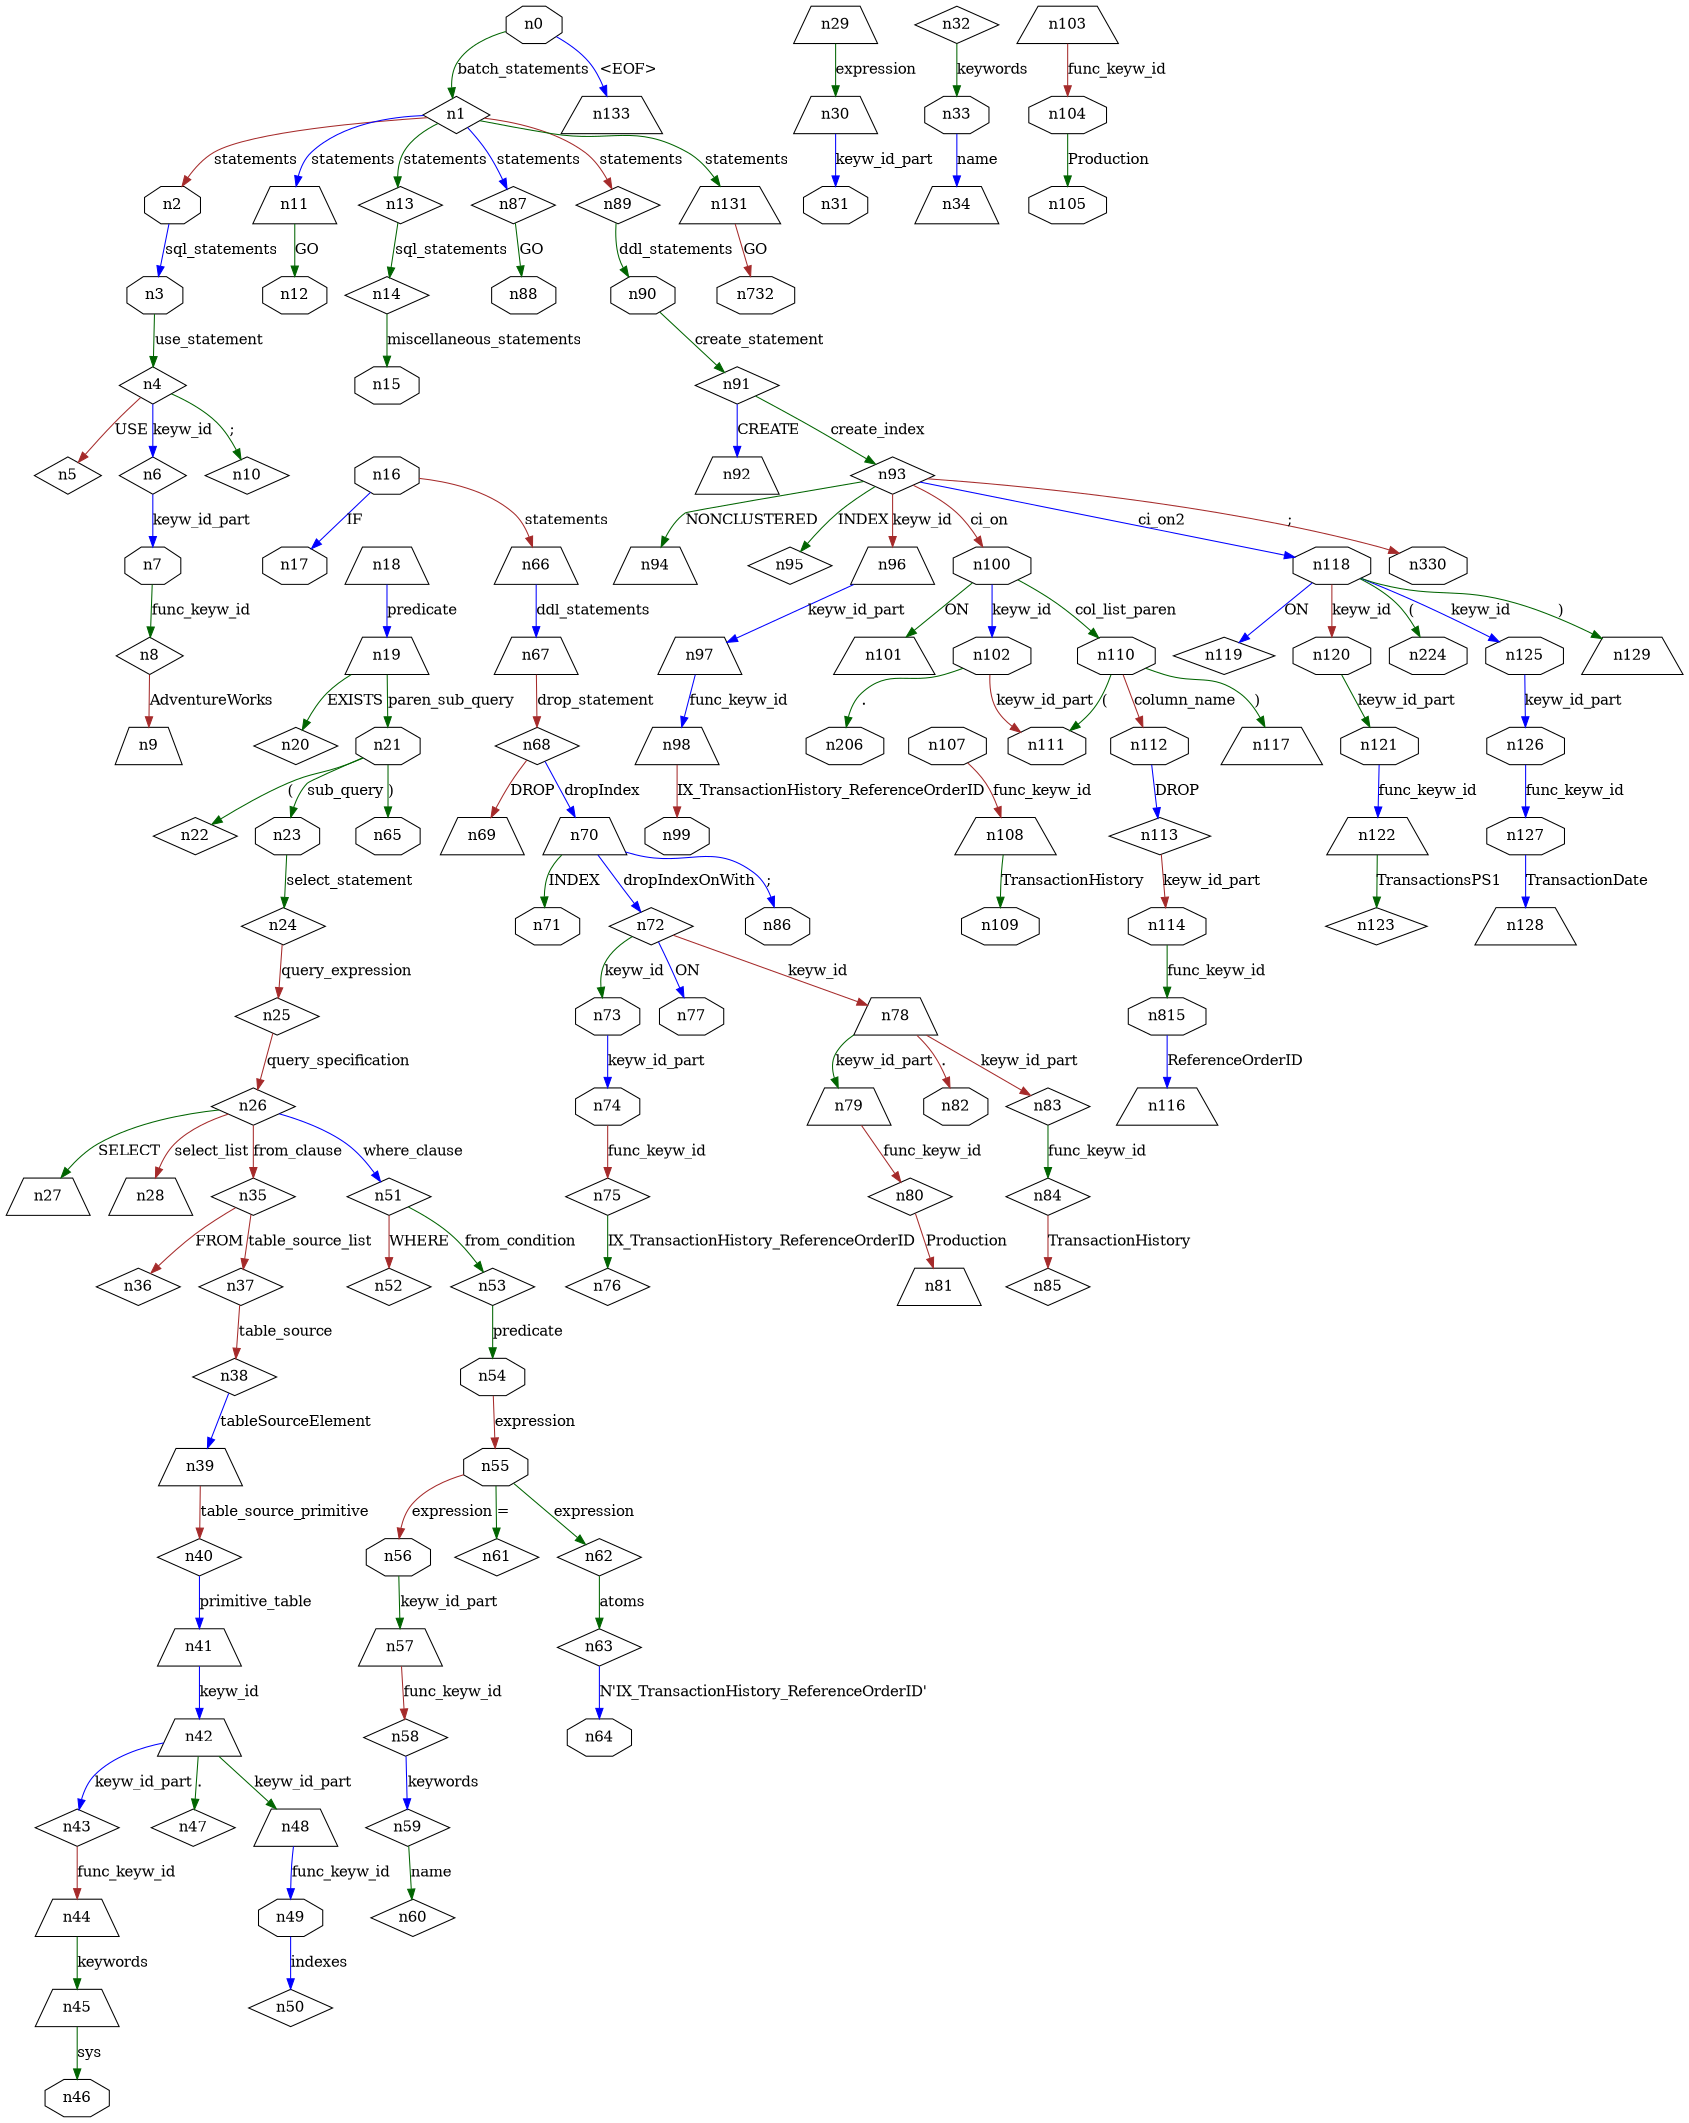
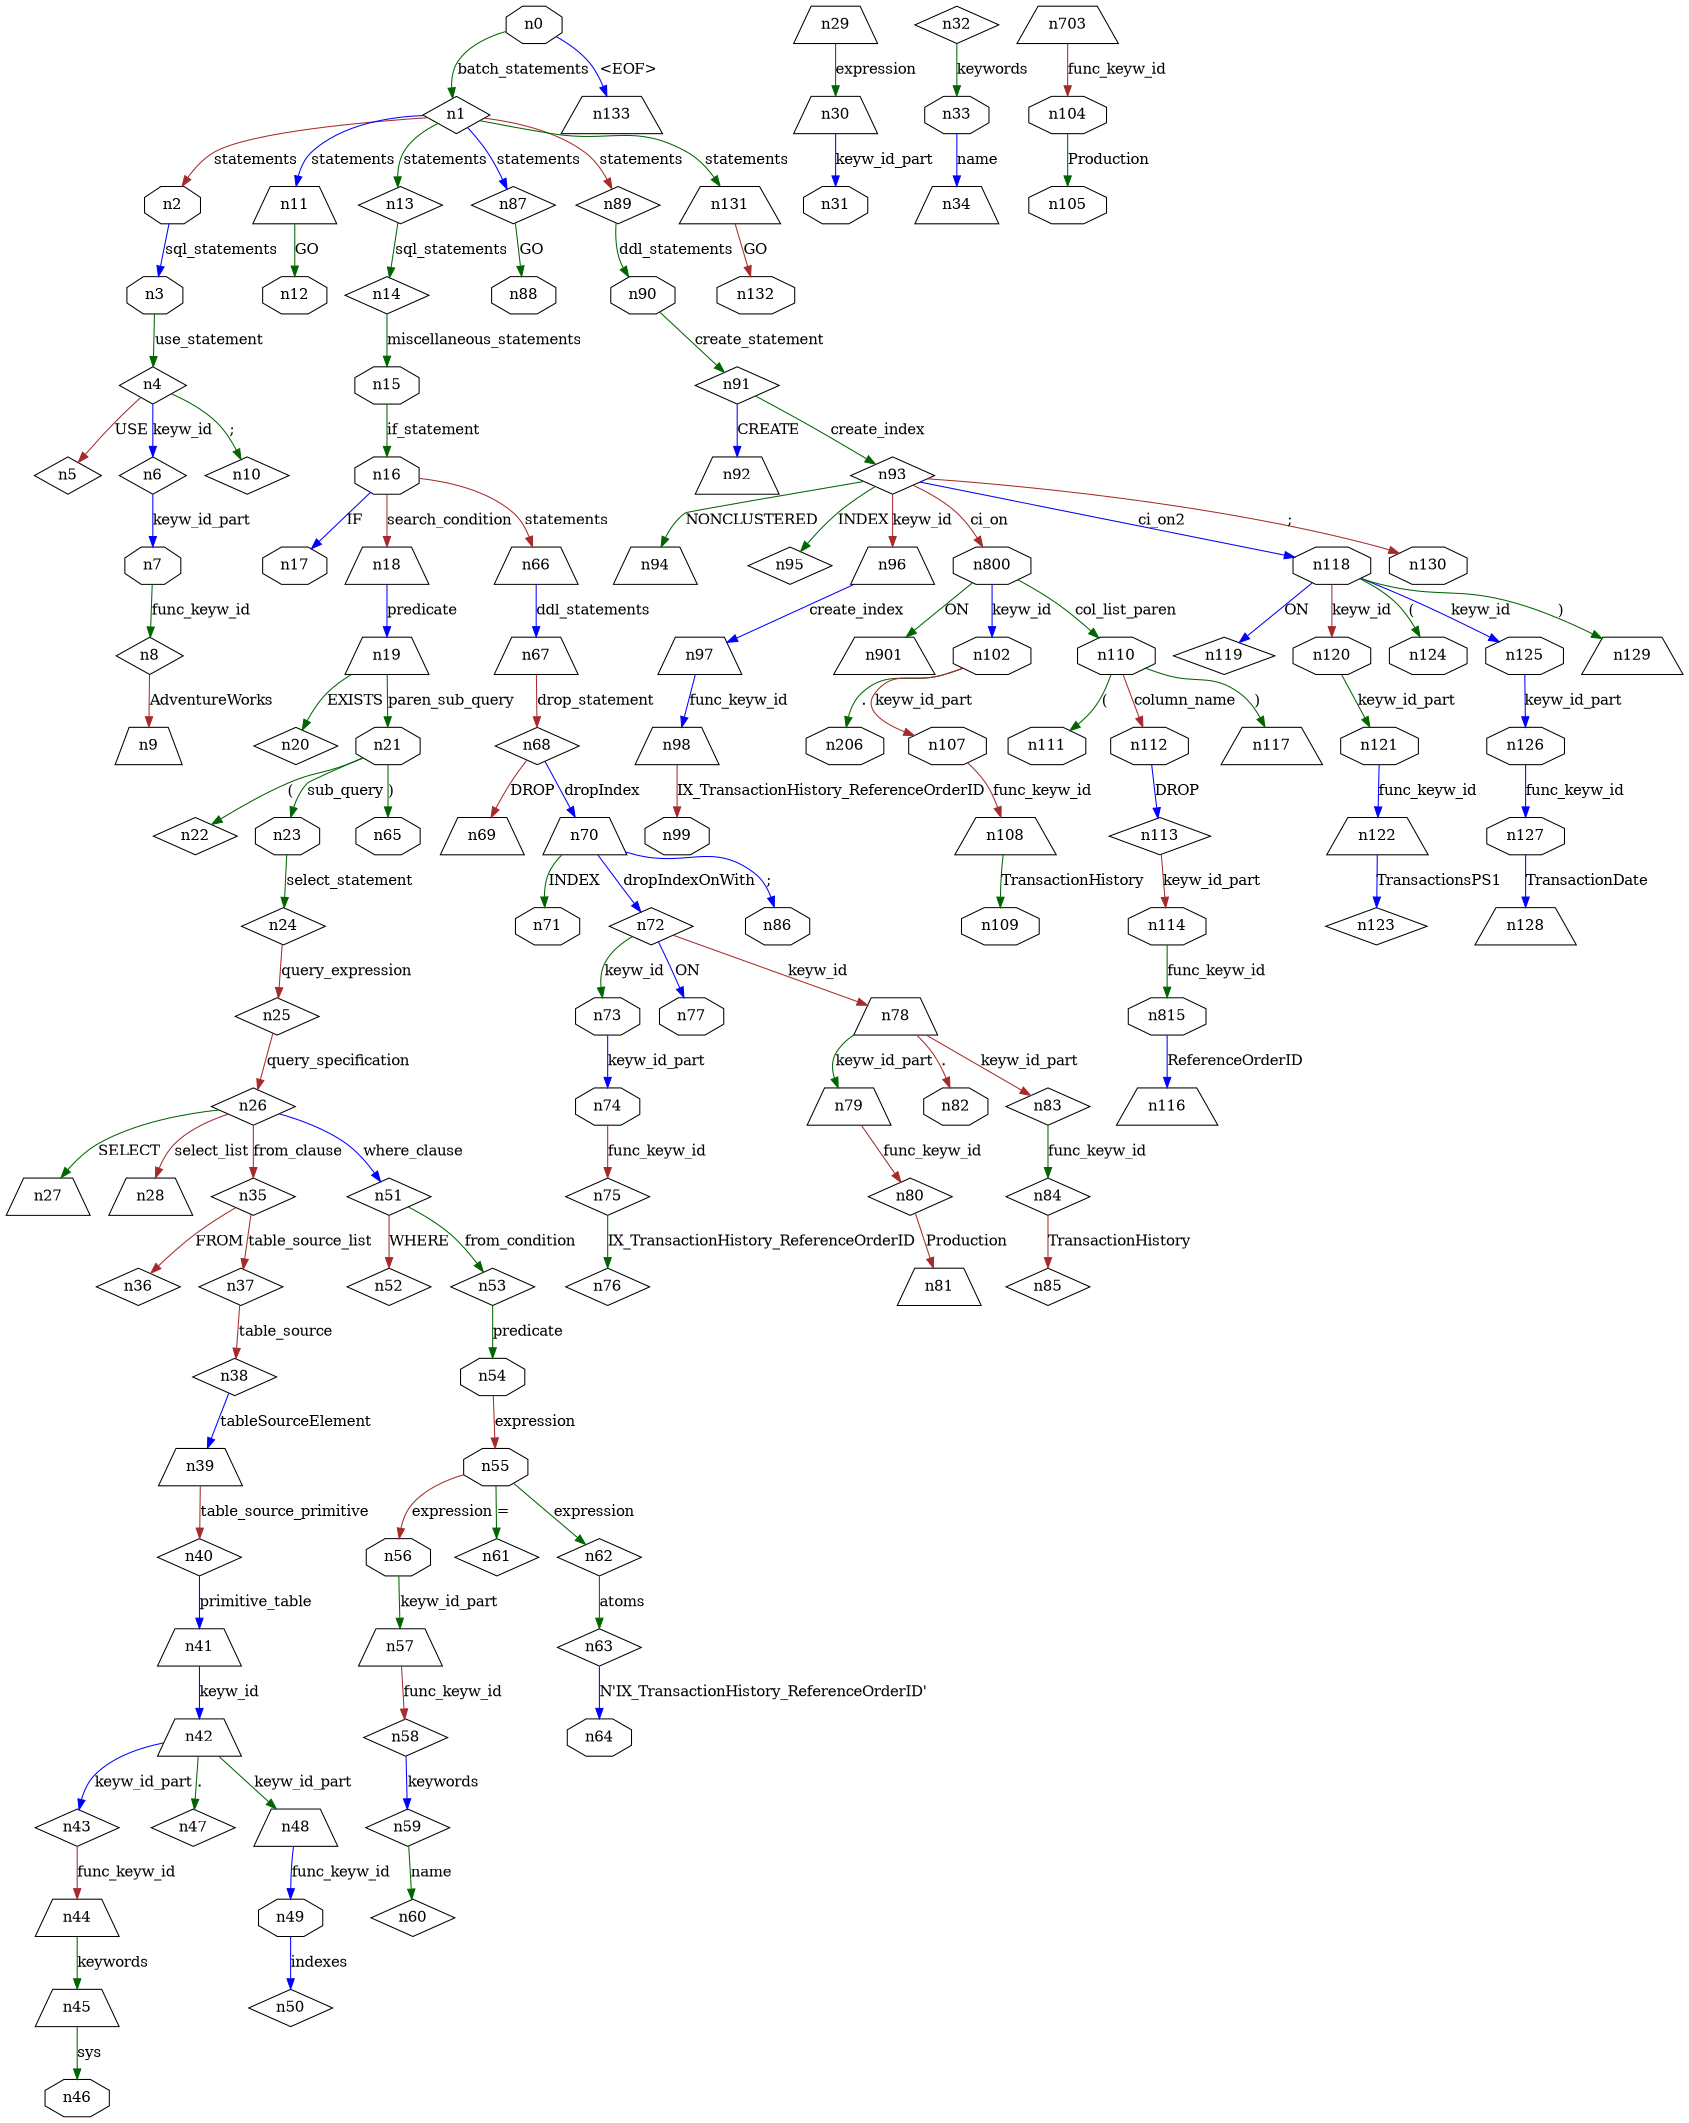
node "n103": label "n103" -> "n703"
node "n732": label "n732" -> "n132"
edge "n15" -> "n16": added, label "if_statement"
edge "n16" -> "n18": added, label "search_condition"
node "n100": label "n100" -> "n800"
node "n330": label "n330" -> "n130"
edge "n96" -> "n97": label "keyw_id_part" -> "create_index"
node "n101": label "n101" -> "n901"
node "n224": label "n224" -> "n124"
edge "n102" -> "n111": now "n102" -> "n107"
edge "n122" -> "n123": color darkgreen -> blue
